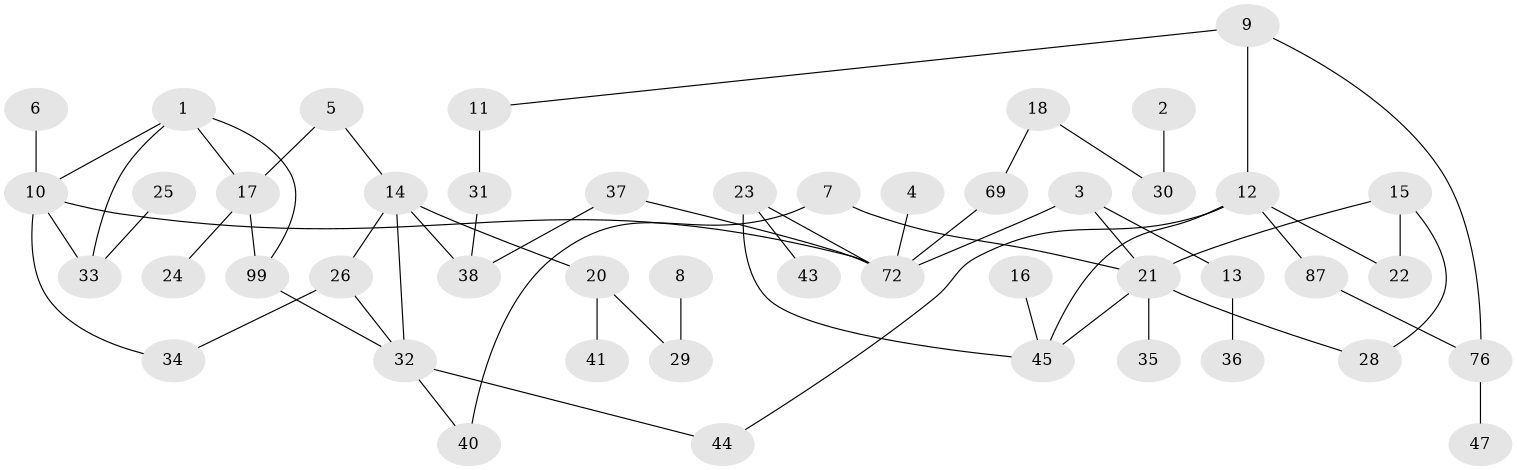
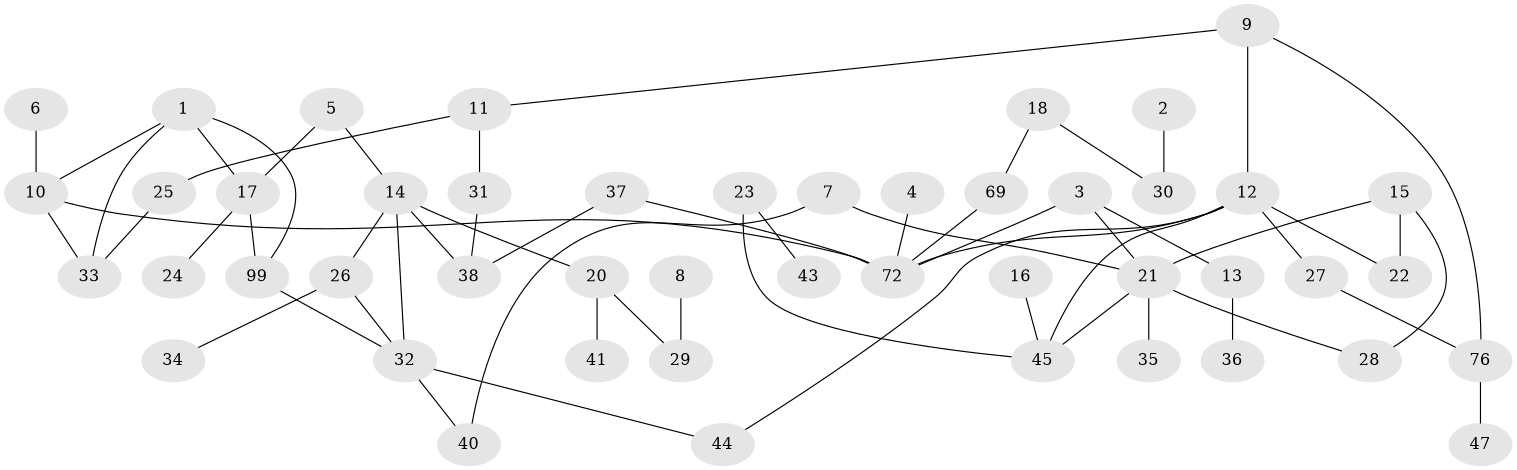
edge "11" -- "25": added
edge "23" -- "72": now "12" -- "72"
node "87": label "87" -> "27"
edge "10" -- "34": removed
